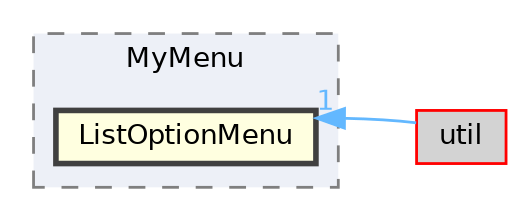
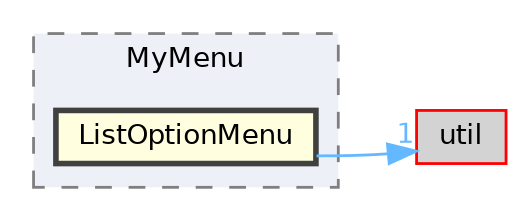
edge "util" -> "ListOptionMenu": reversed
